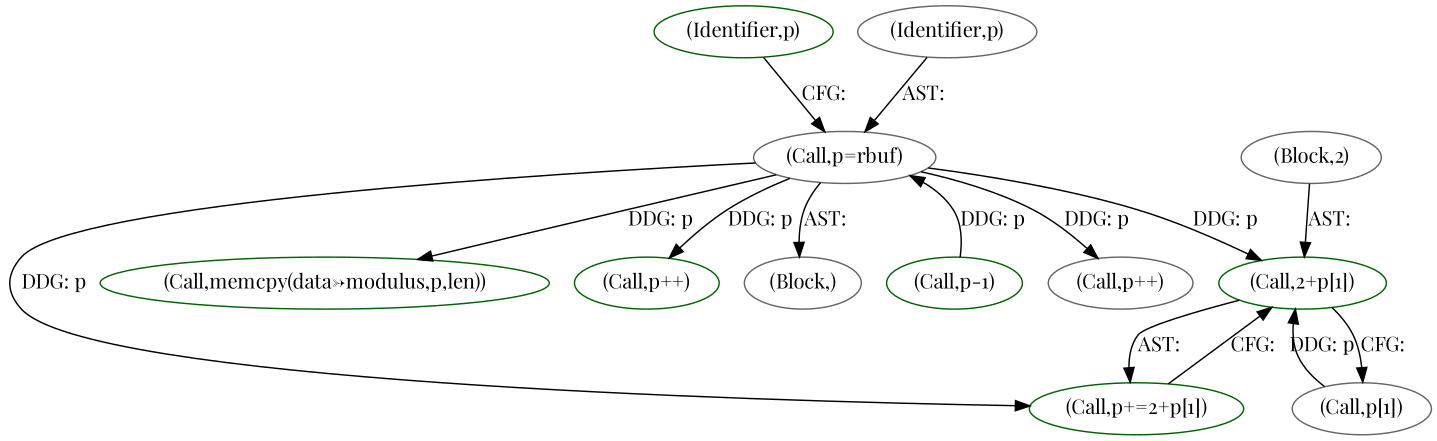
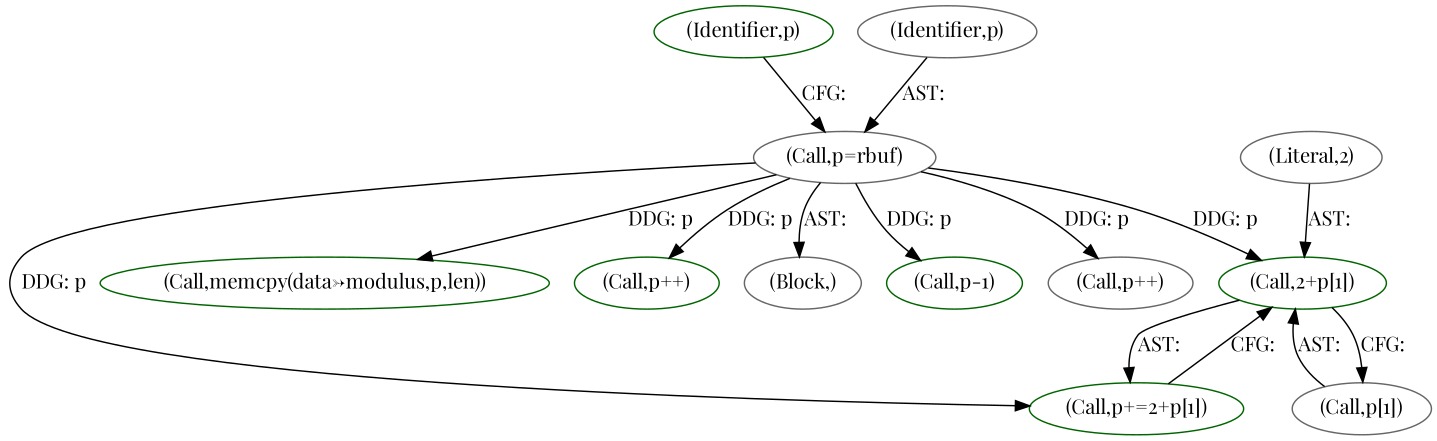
node "(Block,2)": label "(Block,2)" -> "(Literal,2)"
edge "(Call,p-1)" -> "(Call,p=rbuf)": reversed
edge "(Call,p[1])" -> "(Call,2+p[1])": label "DDG: p" -> "AST: "
